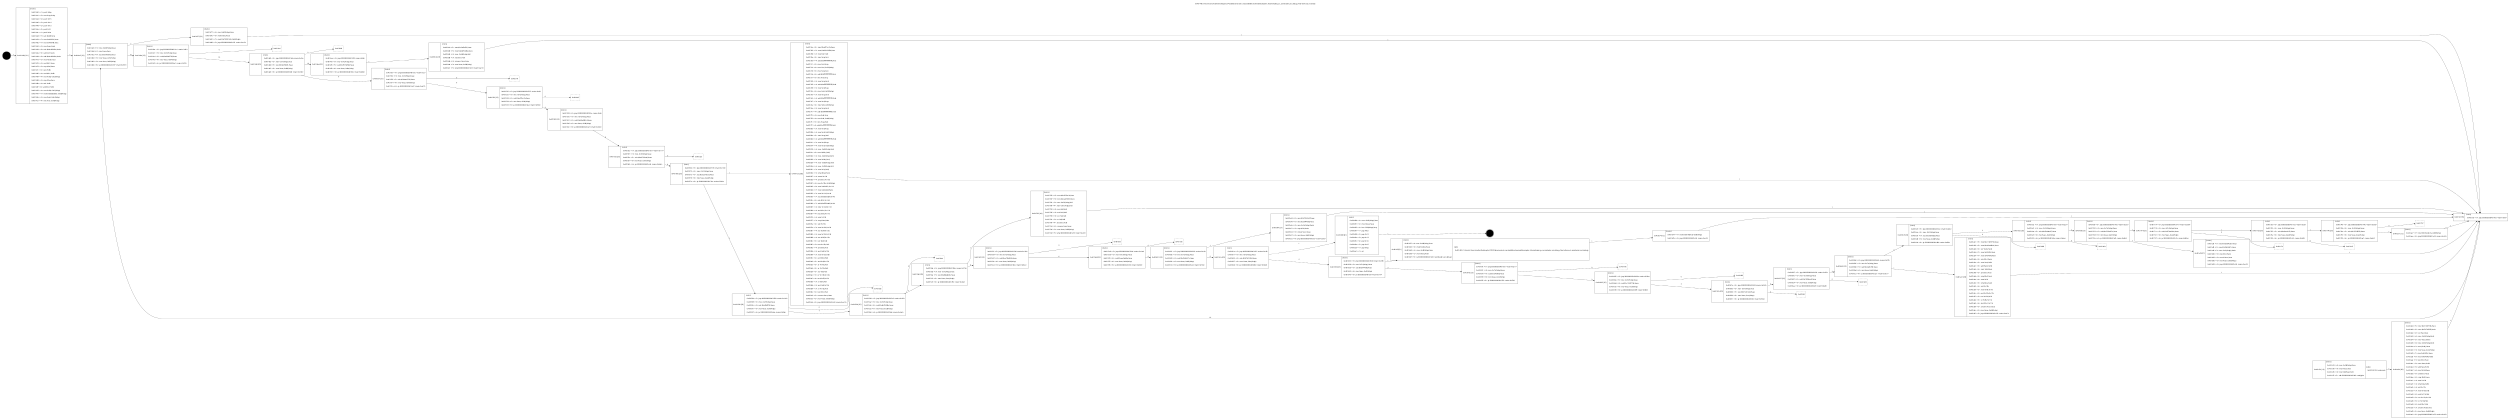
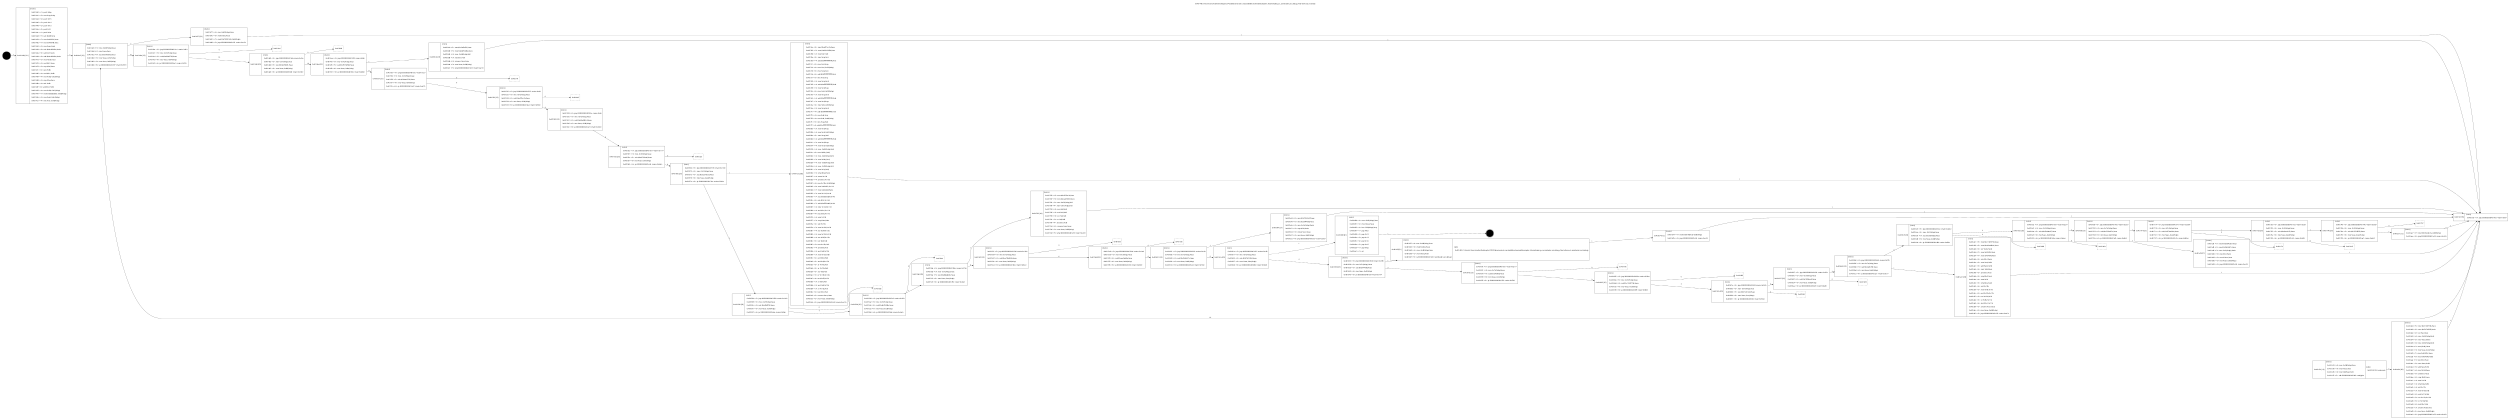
edge "0x4014d5 [25]" -> "0x401507 [25]": now "0x4014ee [25]" -> "0x401507 [25]"
